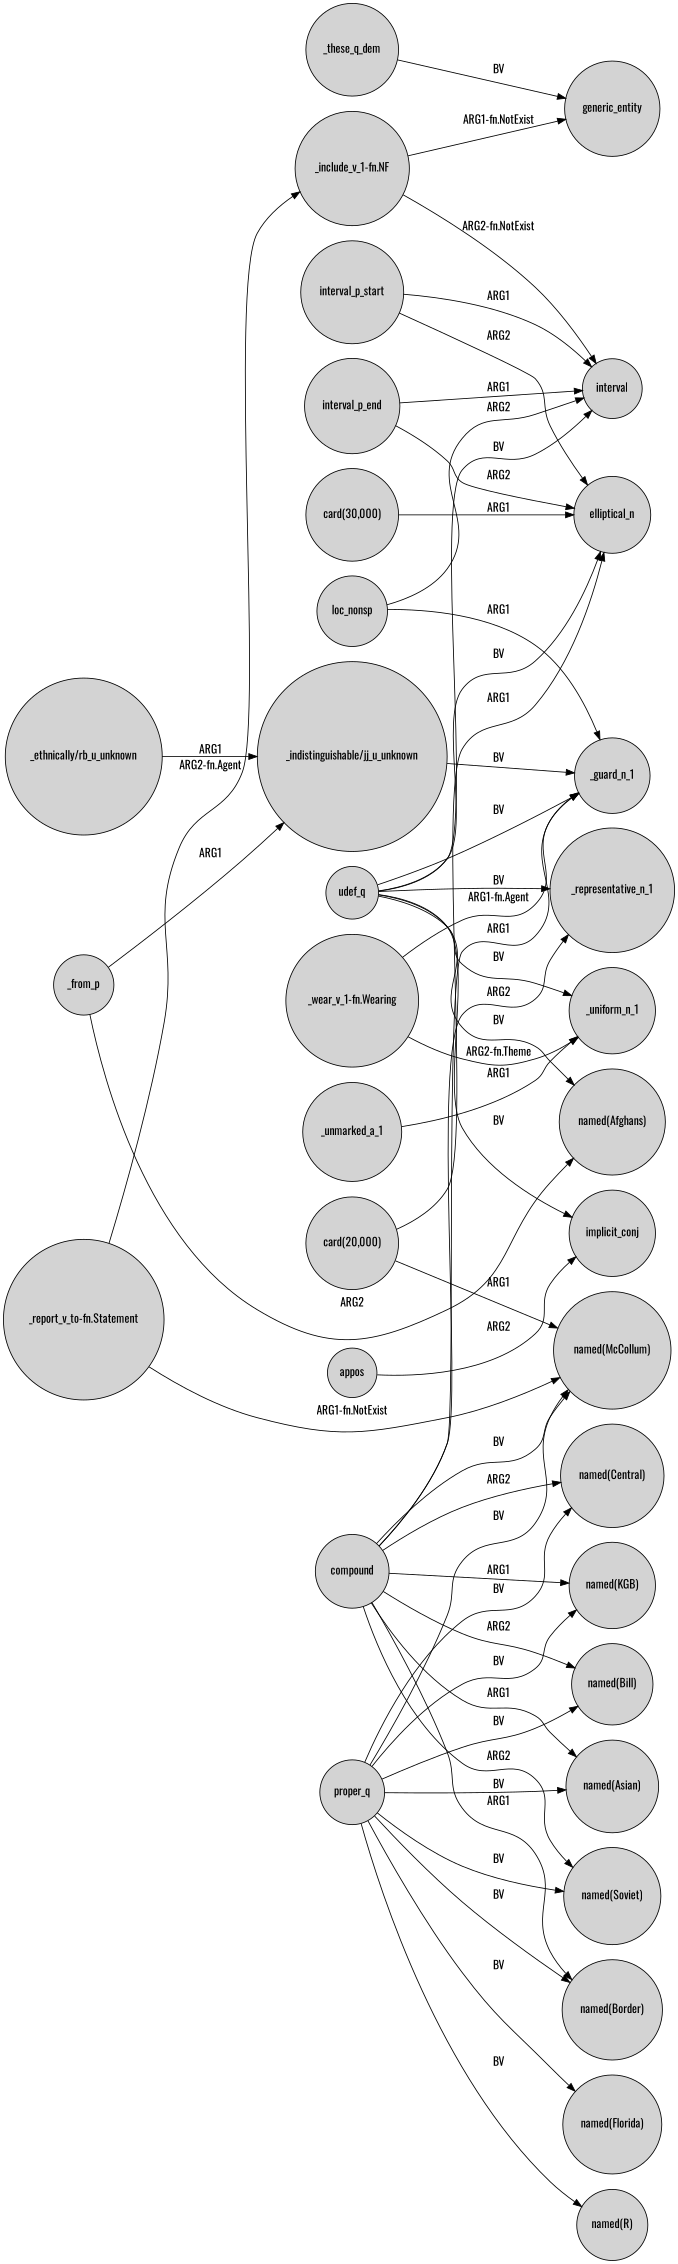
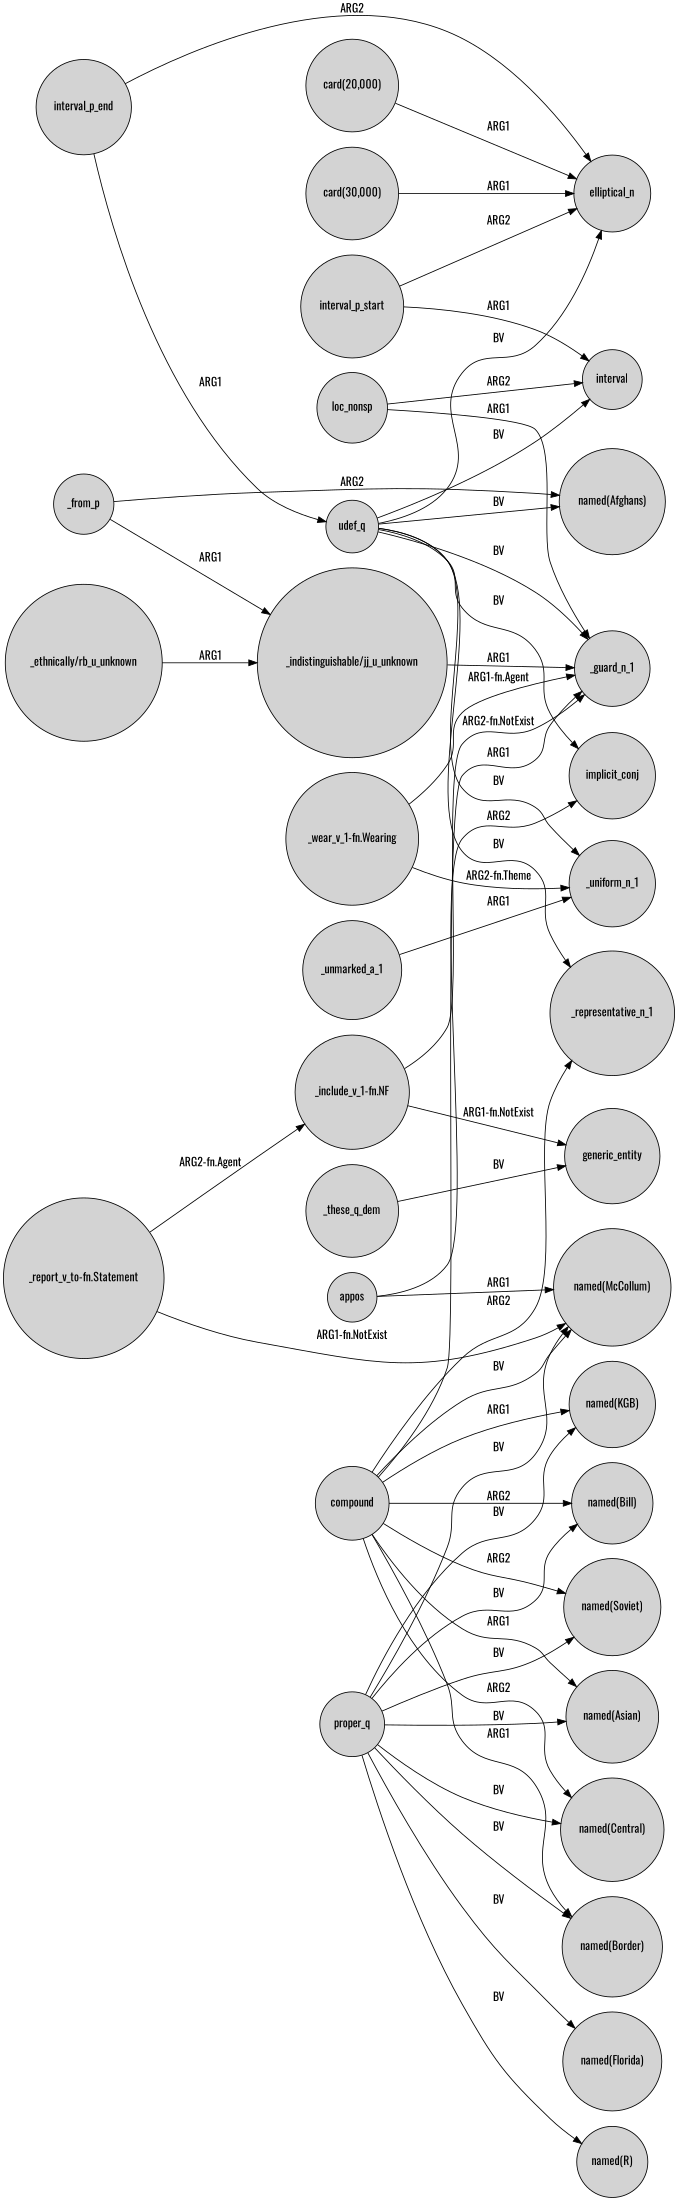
edge "_include_v_1-fn.NF" -> "interval": now "_include_v_1-fn.NF" -> "_guard_n_1"
edge "interval_p_end" -> "interval": now "interval_p_end" -> "udef_q"
edge "_indistinguishable/jj_u_unknown" -> "_guard_n_1": label "BV" -> "ARG1"
edge "card(20,000)" -> "named(McCollum)": now "appos" -> "named(McCollum)"
